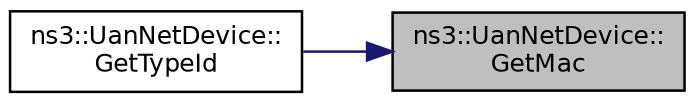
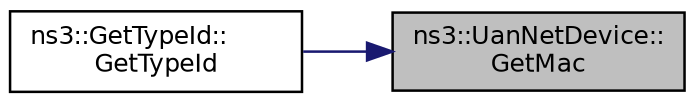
node "ns3::UanNetDevice:: GetTypeId": label "ns3::UanNetDevice:: GetTypeId" -> "ns3::GetTypeId:: GetTypeId"
